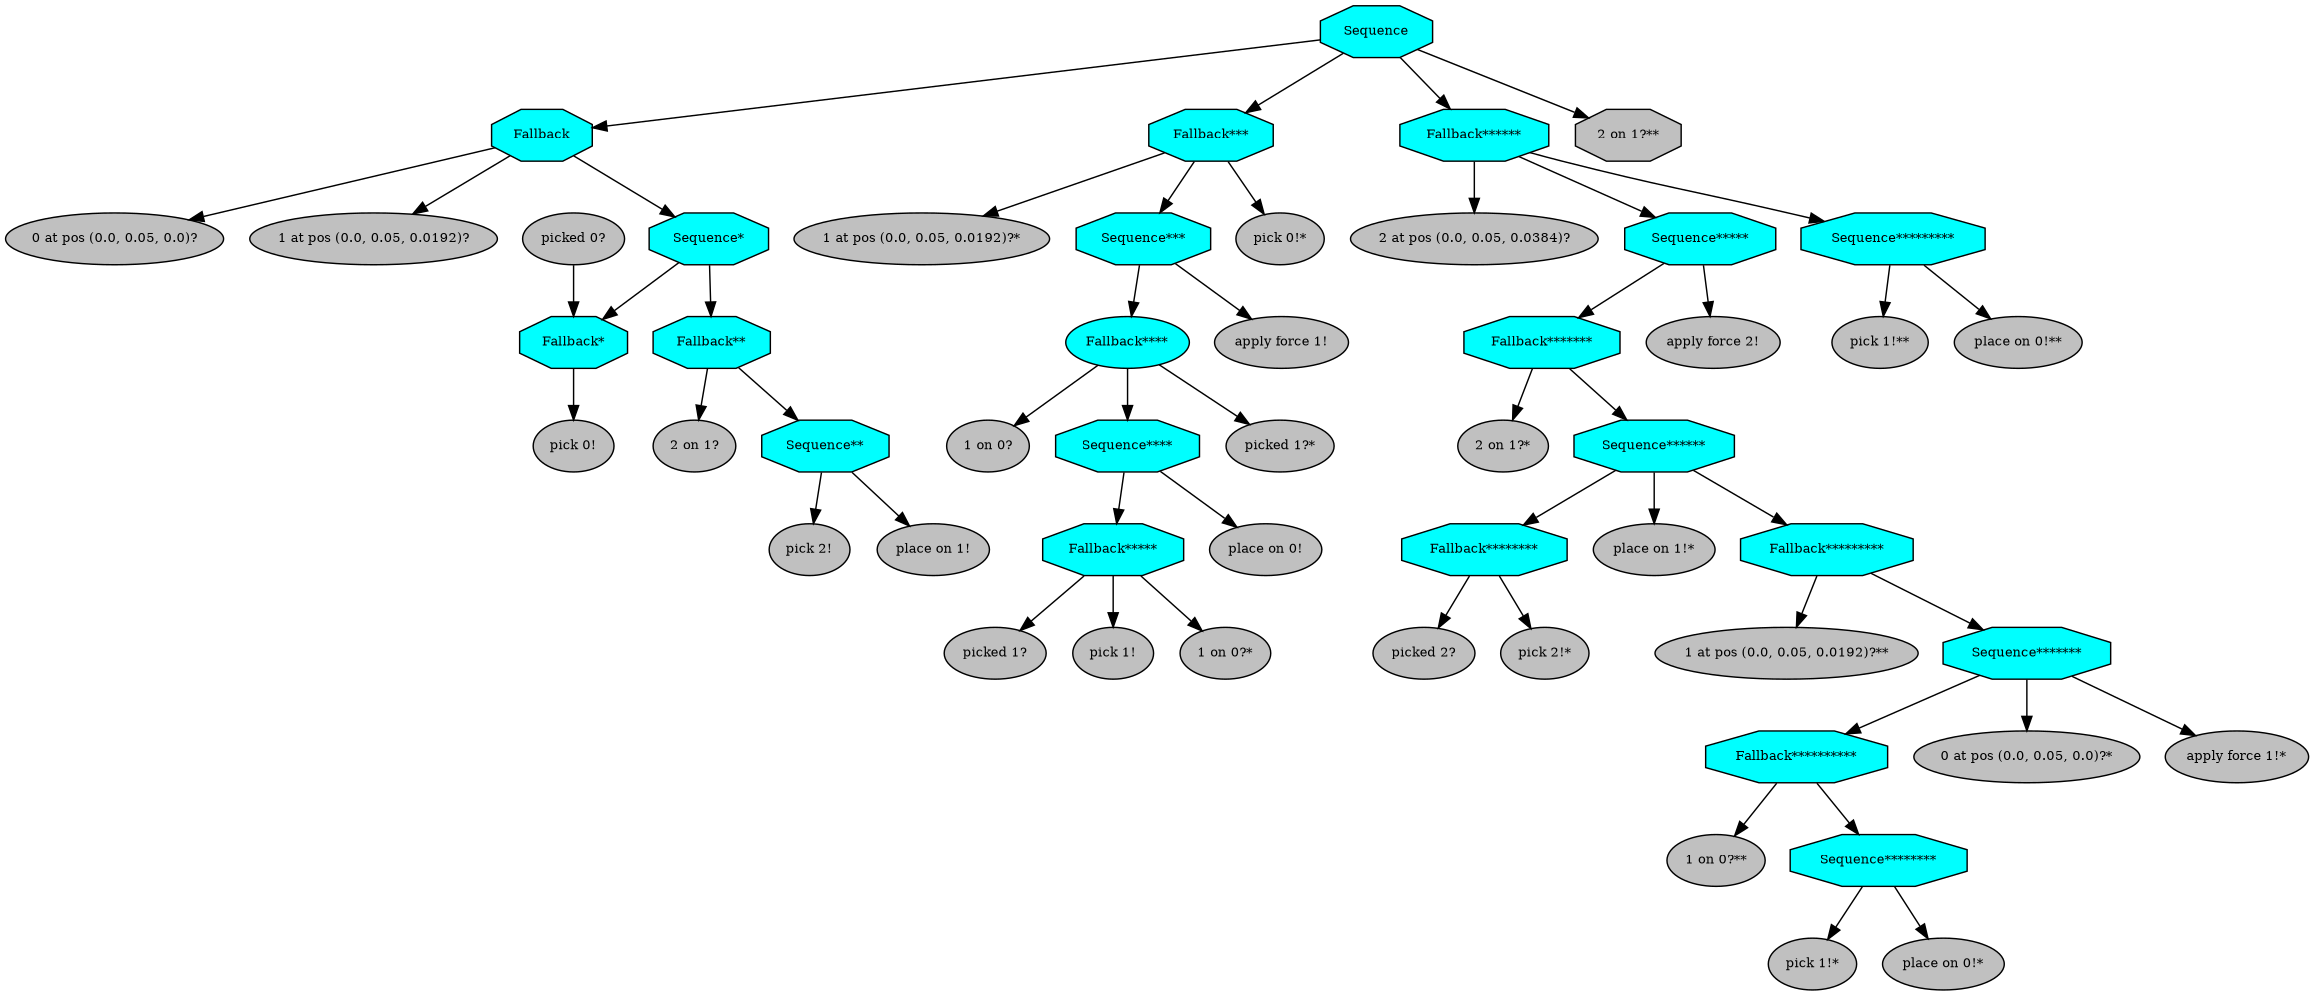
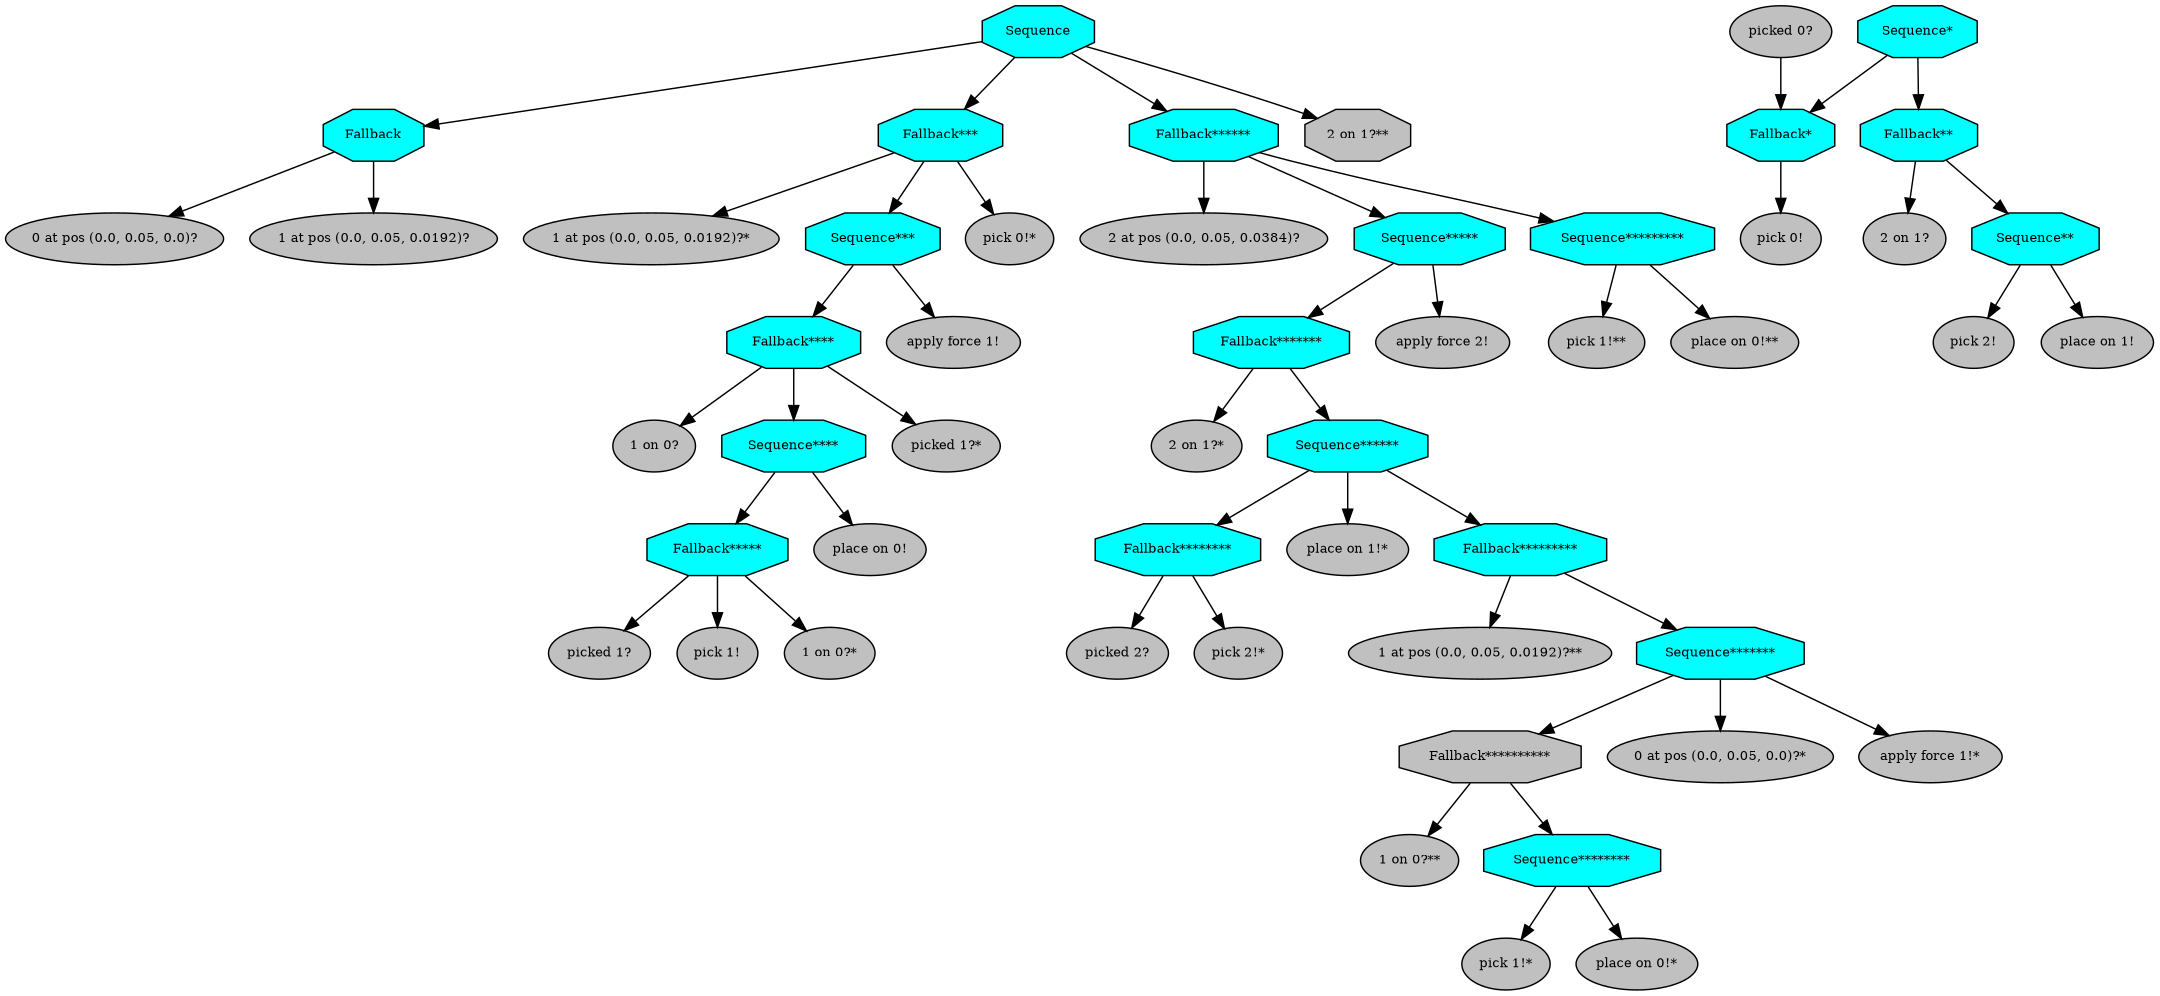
edge "Fallback" -> "Sequence*": removed
node "Fallback****": shape ellipse -> octagon
node "Fallback**********": fillcolor cyan -> gray
